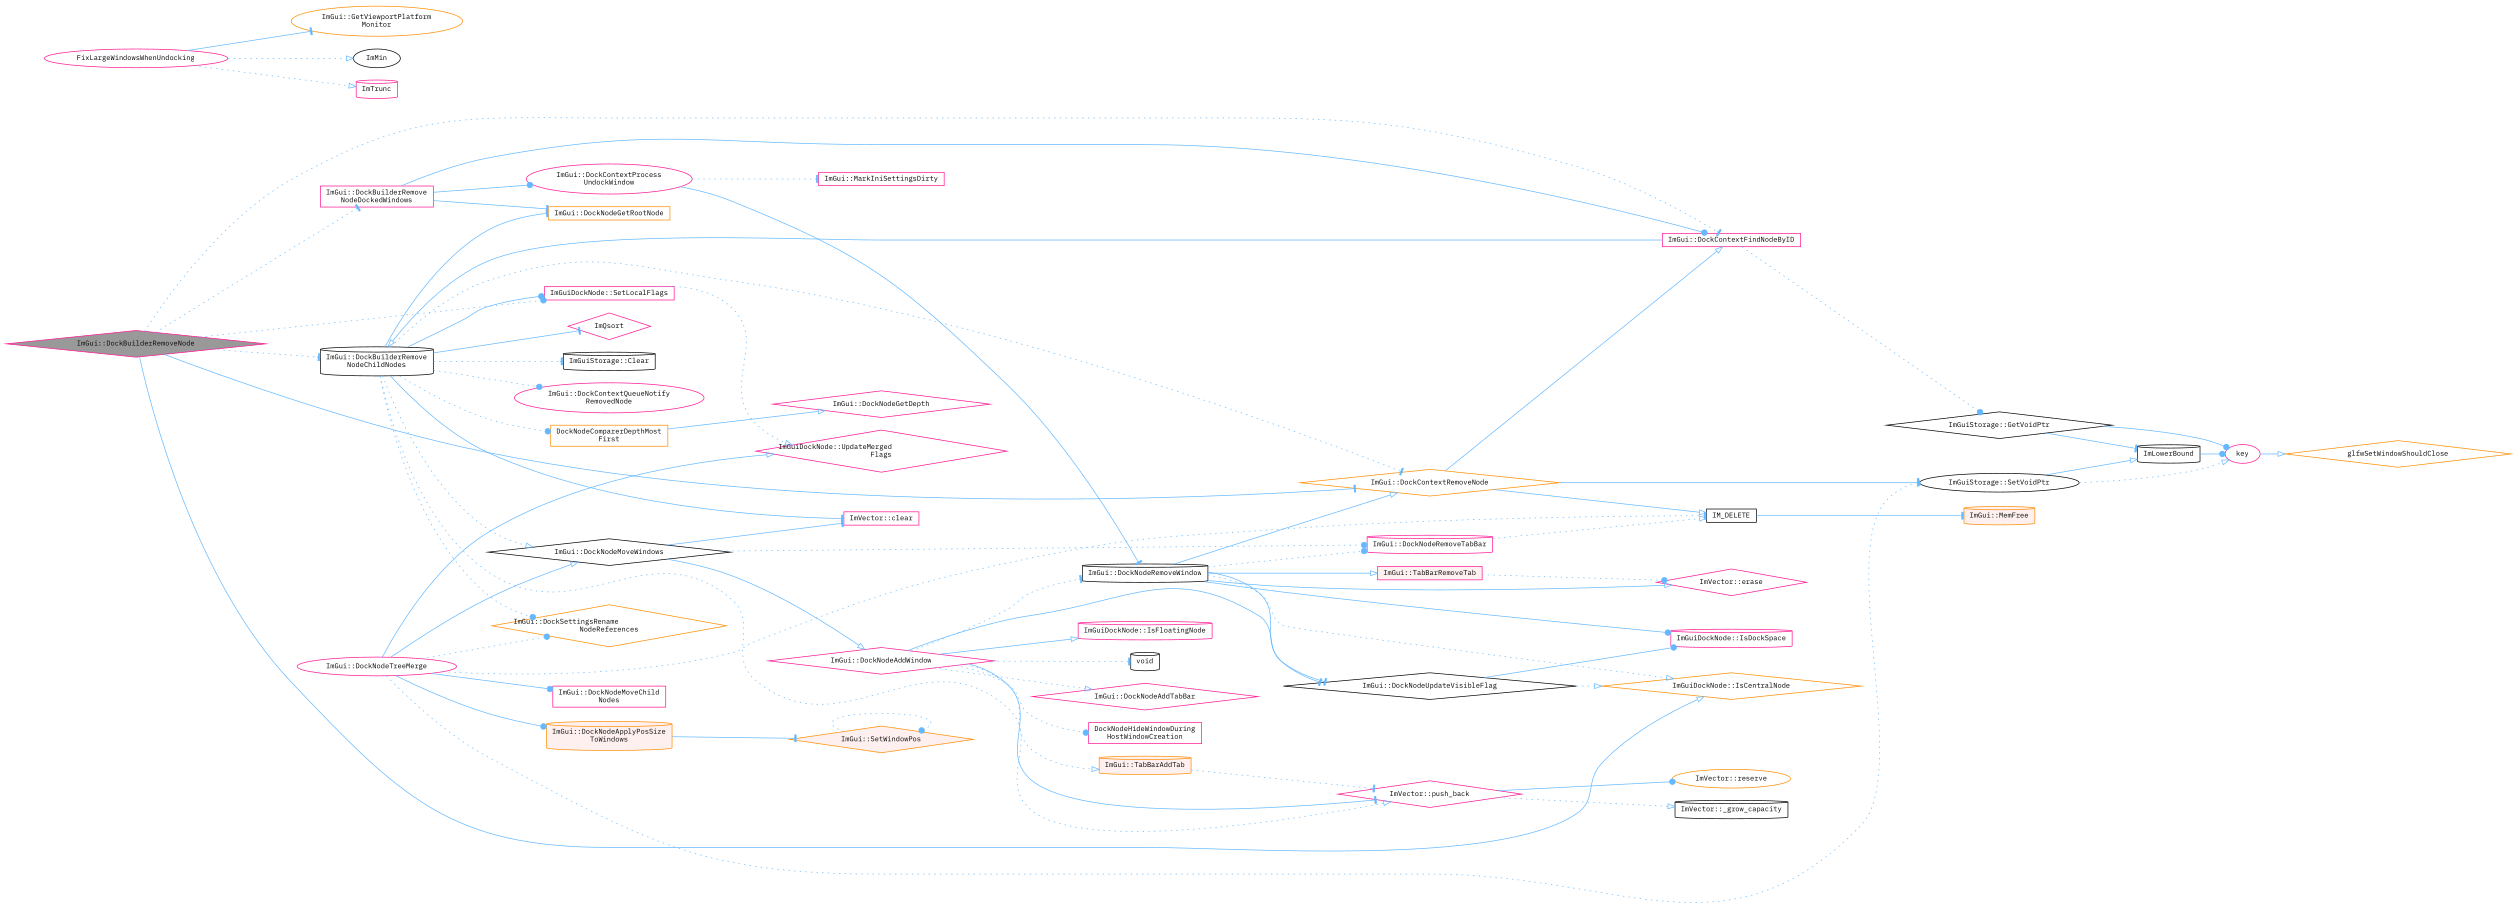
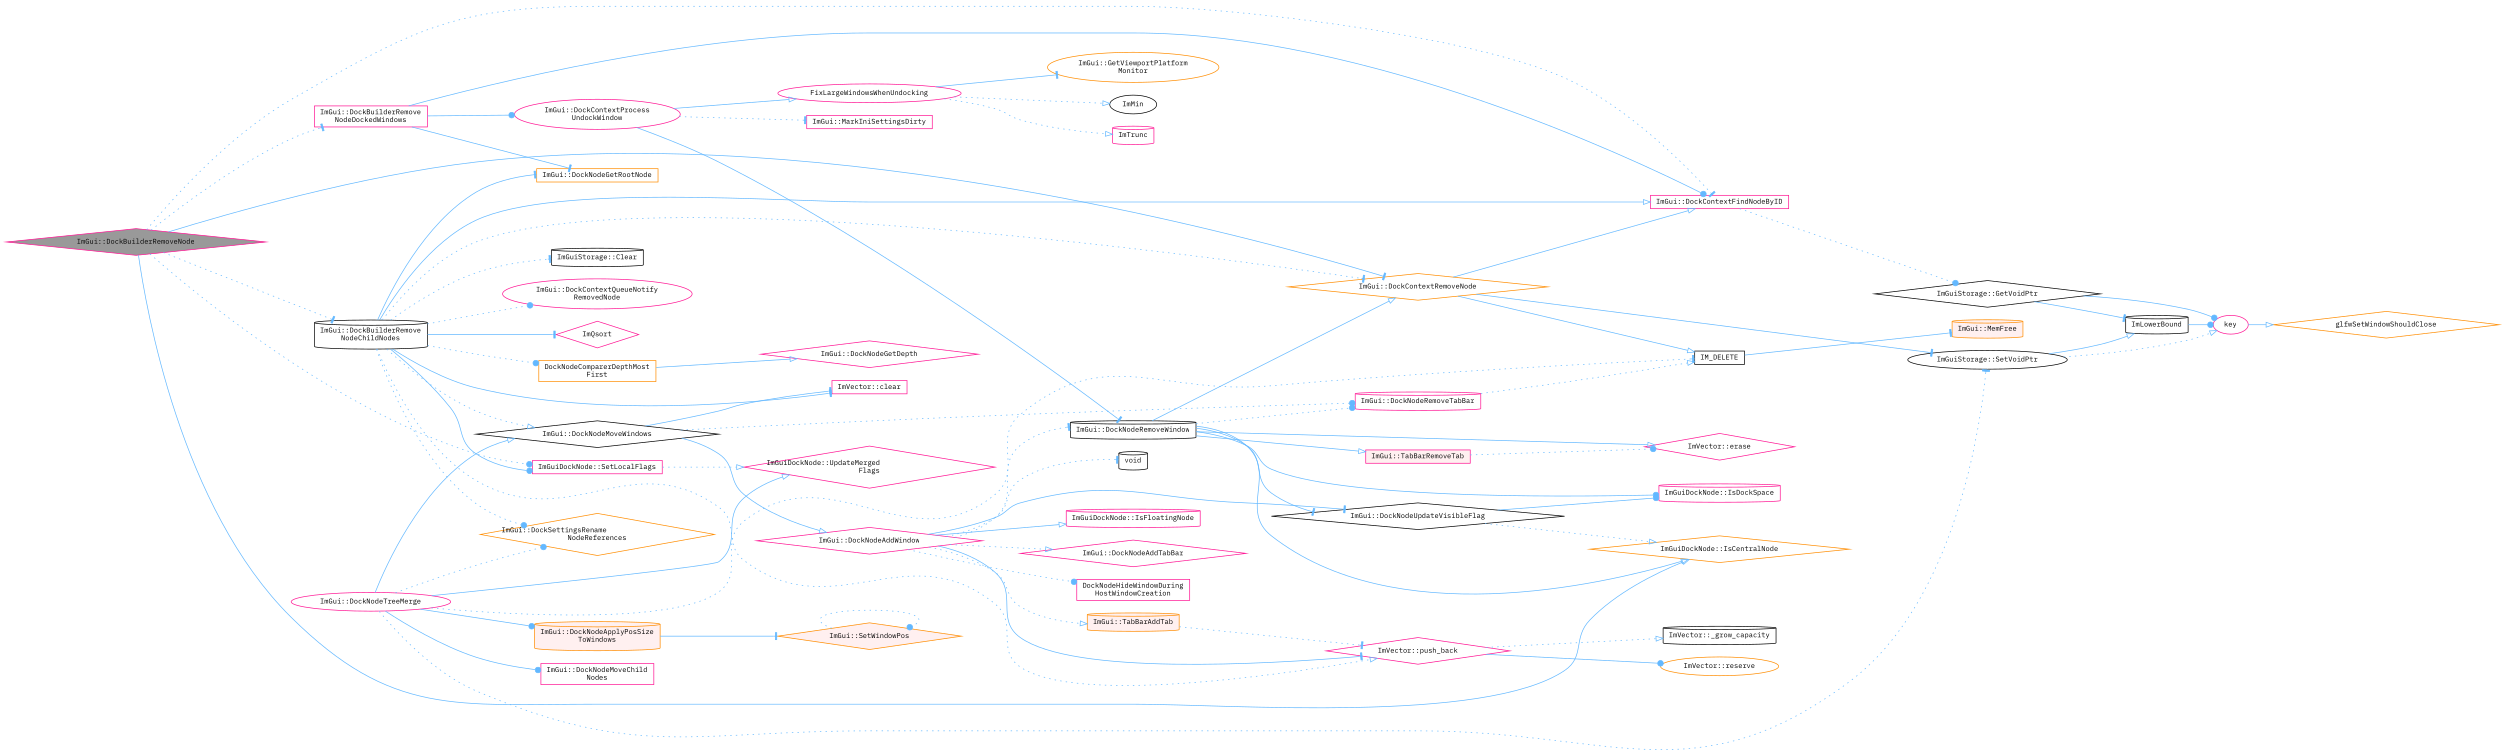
edge "ImGui::DockContextProcess UndockWindow" -> "FixLargeWindowsWhenUndocking": added
edge "ImGui::DockContextFindNodeByID" -> "ImGui::DockBuilderRemove NodeChildNodes": reversed
edge "ImGui::DockNodeRemoveWindow" -> "ImGuiDockNode::IsCentralNode": style dotted -> solid
